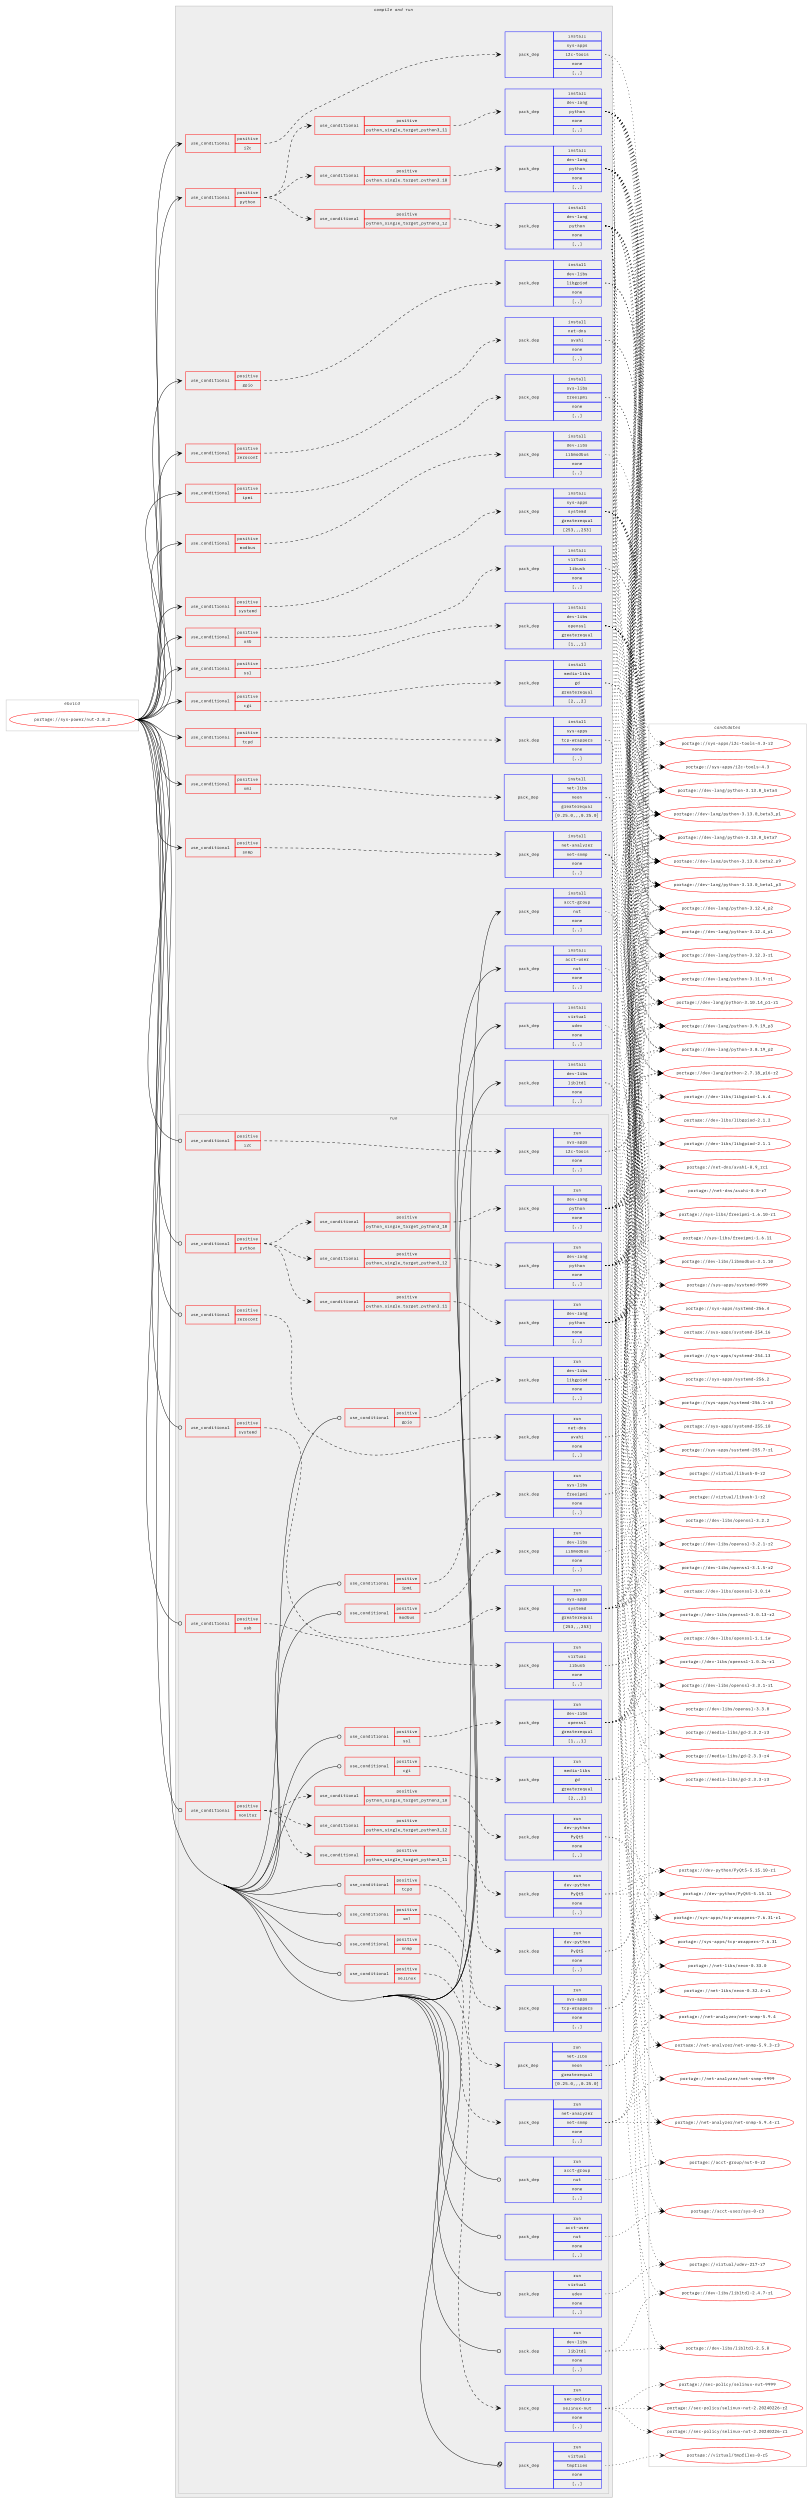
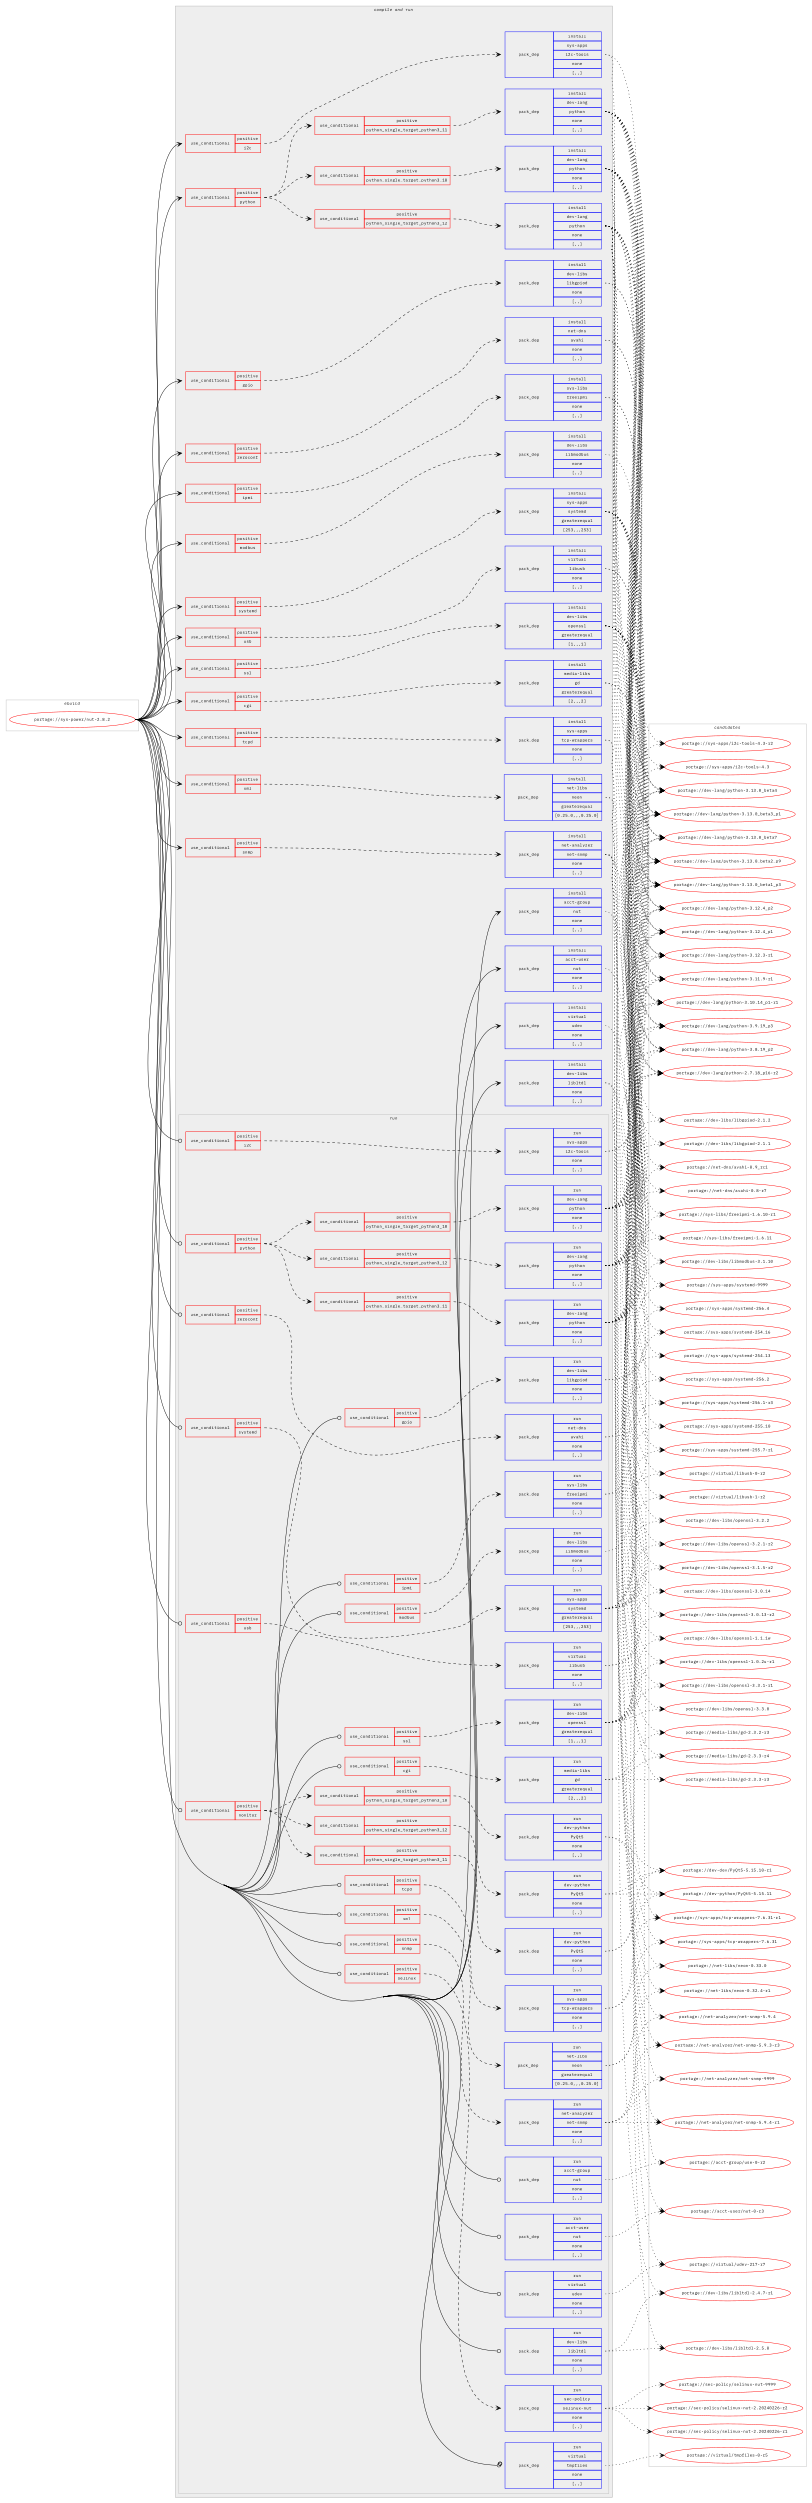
node "portage://dev-libs/libgpiod-1.6.4": removed
node "portage://dev-python/PyQt5-5.15.10-r1": label "portage://dev-python/PyQt5-5.15.10-r1" -> "portage://dev-dev/PyQt5-5.15.10-r1"
node "portage://acct-group/nut-0-r2": label "portage://acct-group/nut-0-r2" -> "portage://acct-group/use-0-r2"
node "portage://acct-user/sys-0-r3": label "portage://acct-user/sys-0-r3" -> "portage://acct-user/nut-0-r3"
